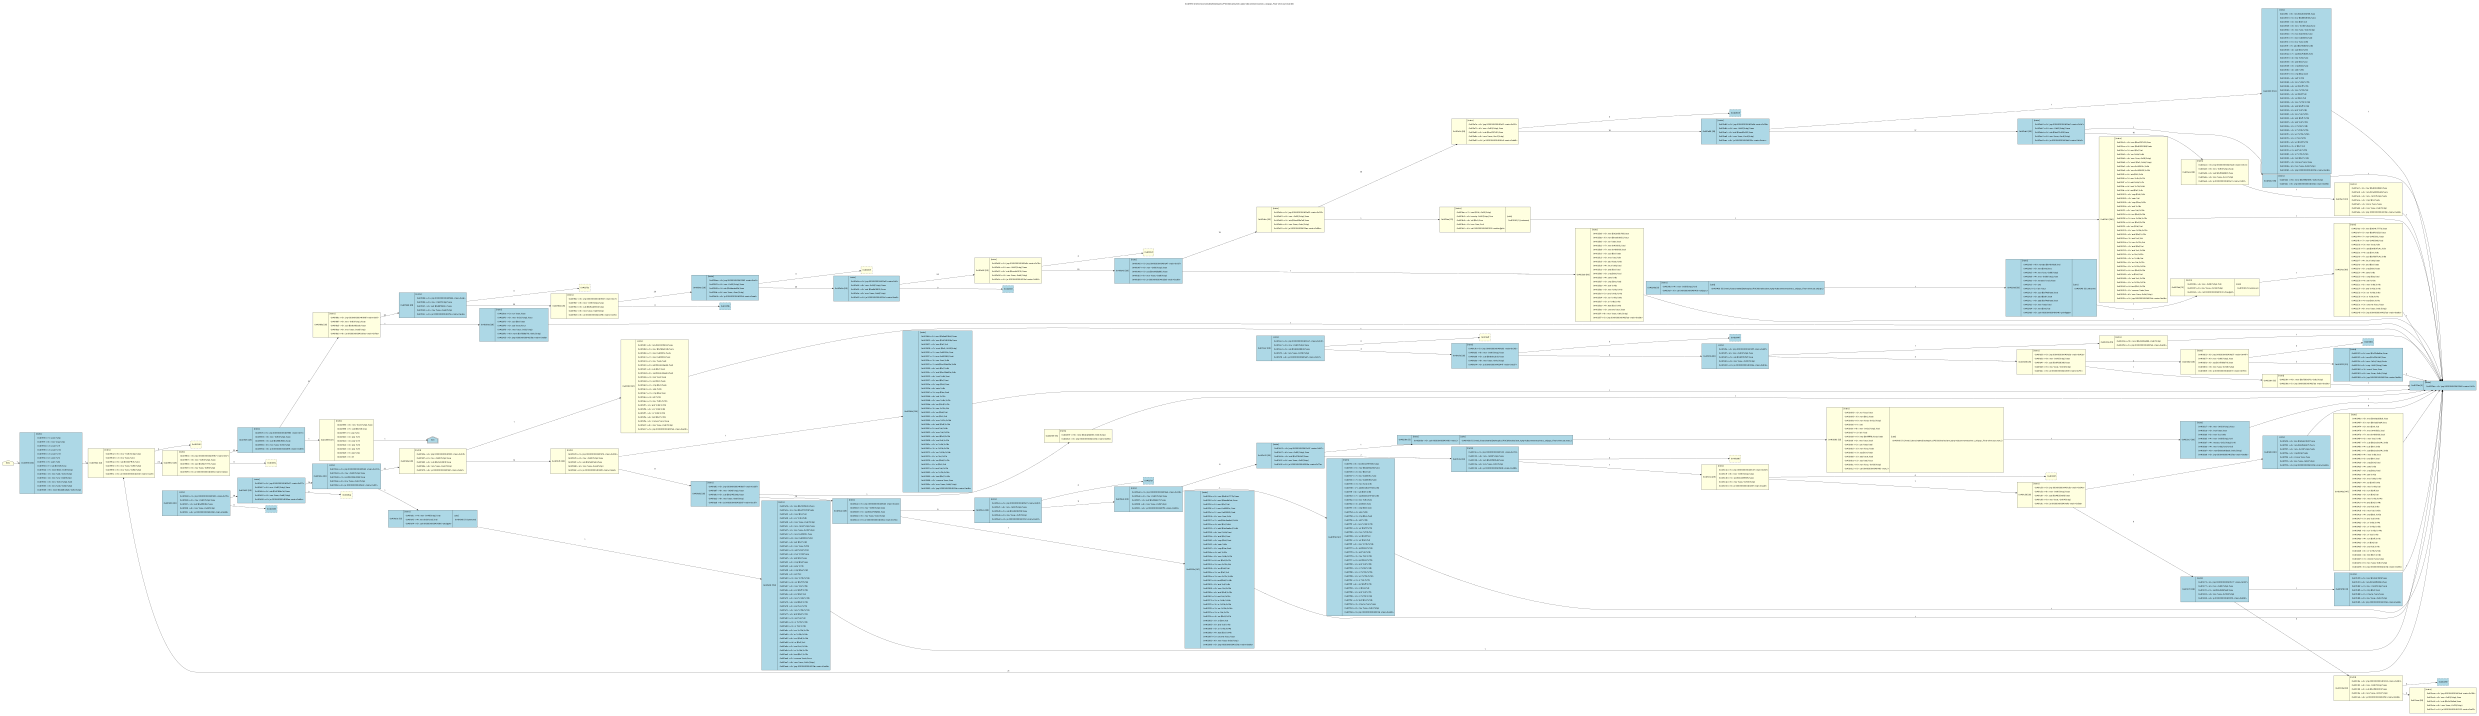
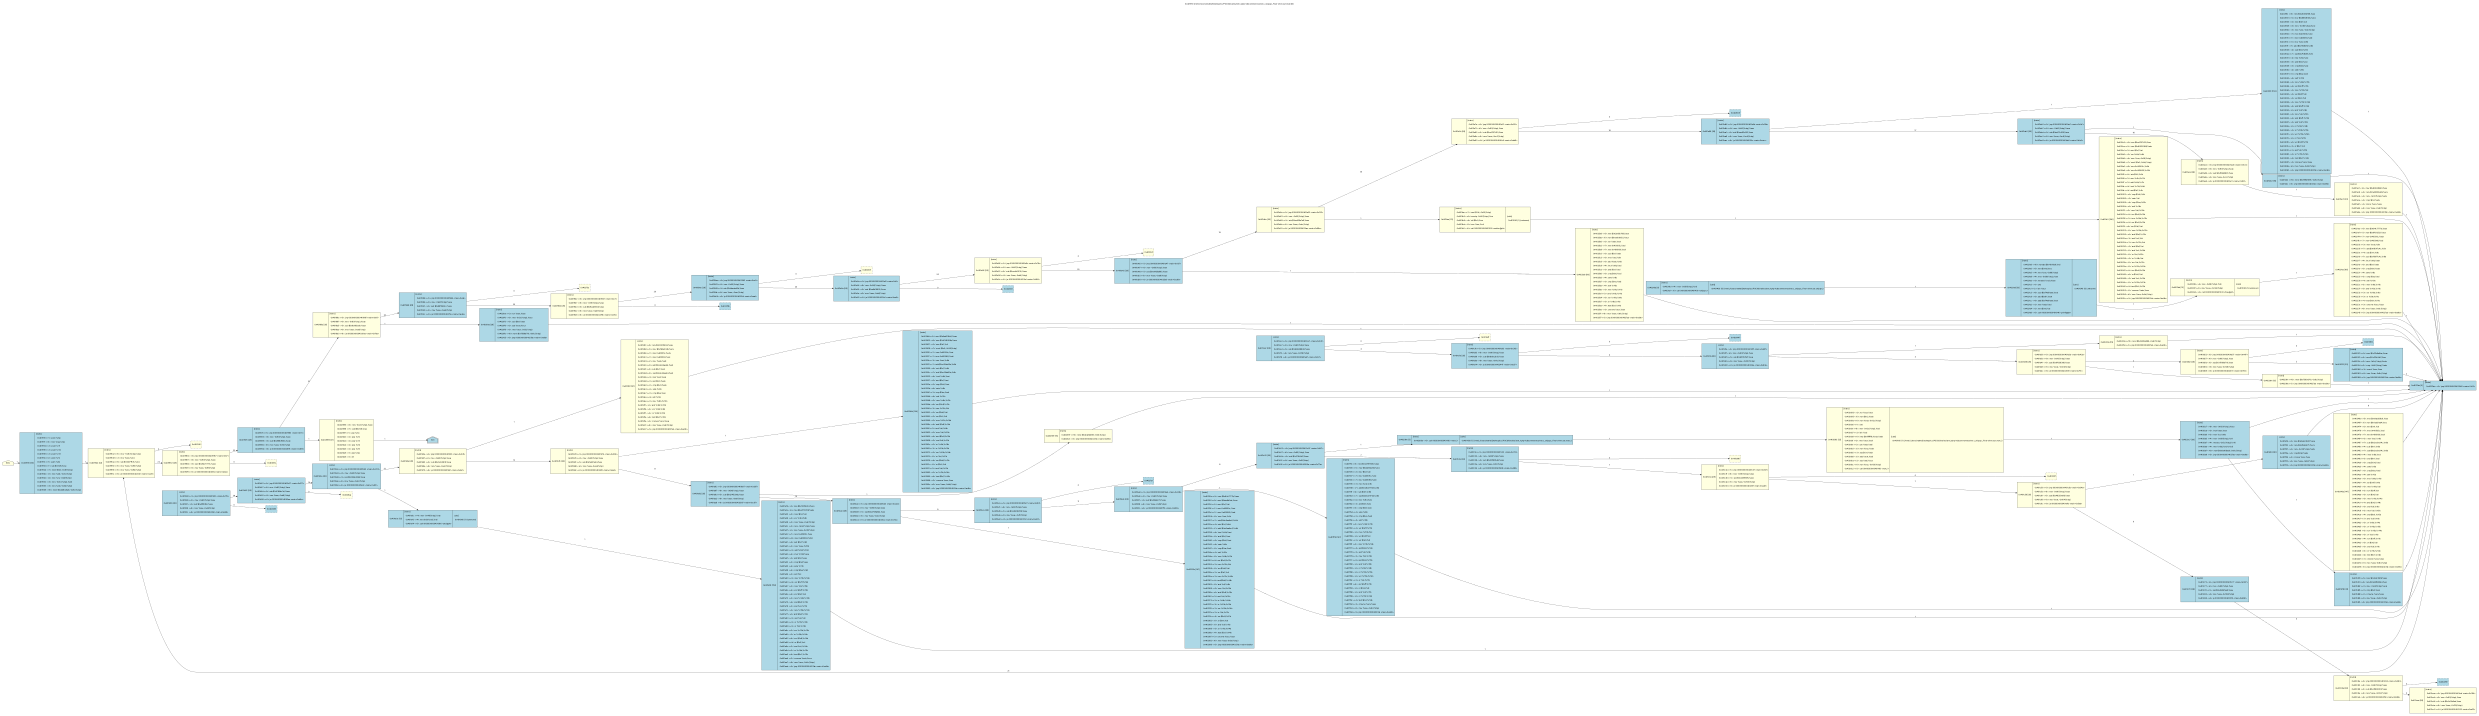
edge "0x401c72 [28]" -> "0x401d78 [30]": now "0x4020c7 [39]" -> "0x401d78 [30]"
